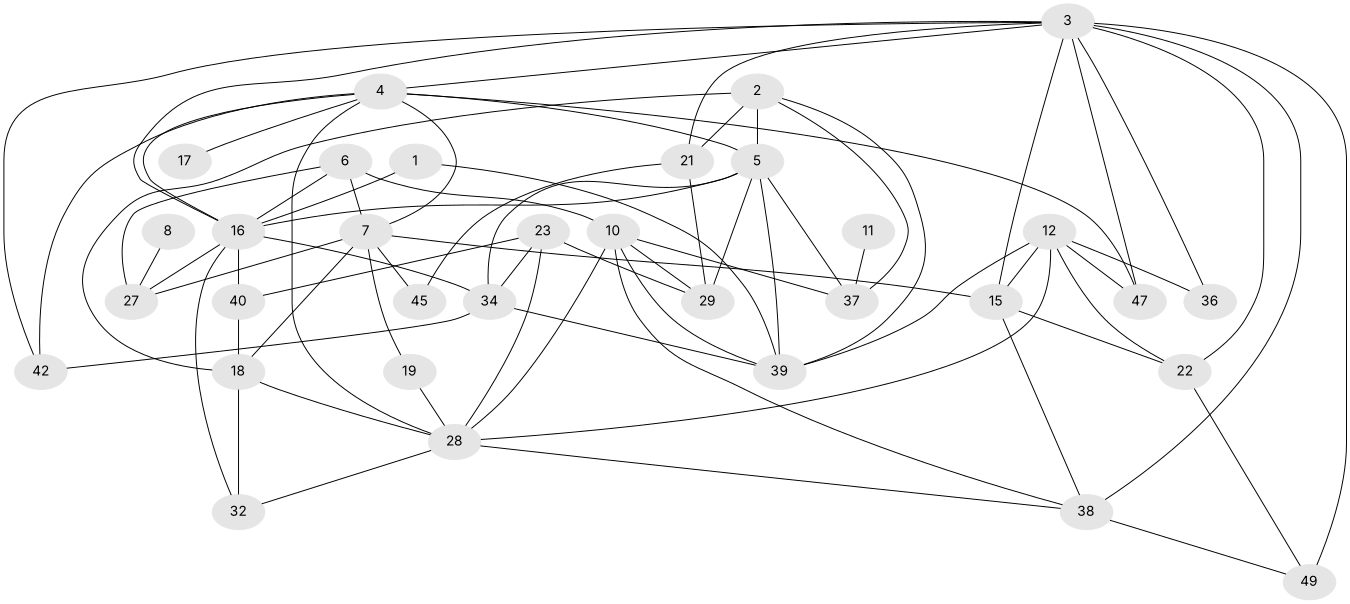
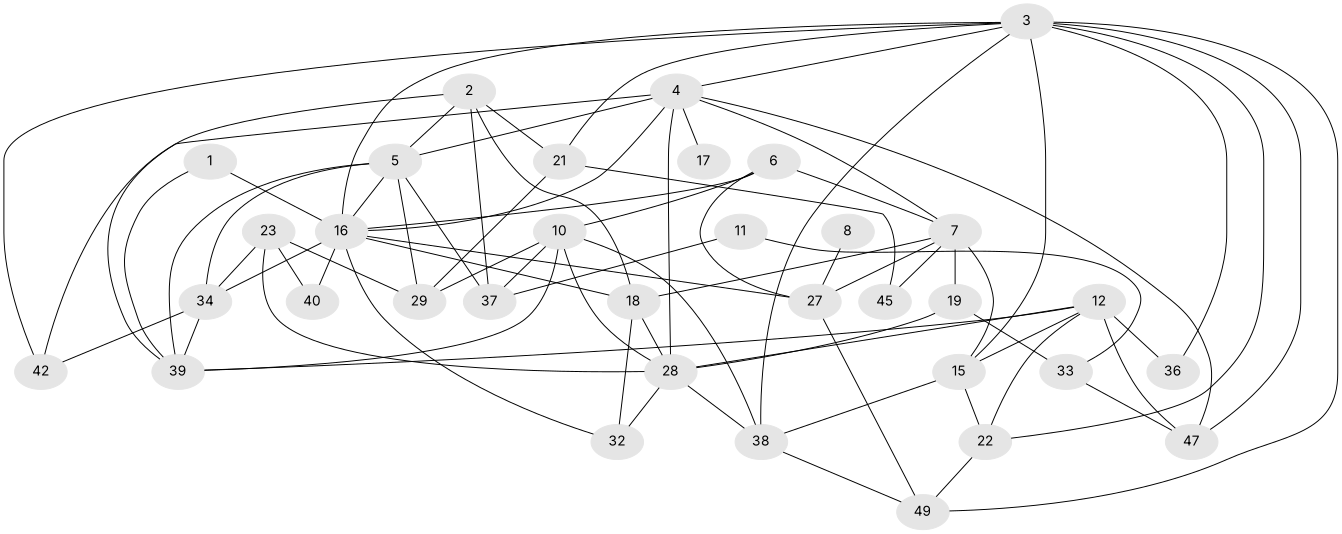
edge "40" -- "18": now "16" -- "18"
node "33": added
edge "27" -- "49": added
